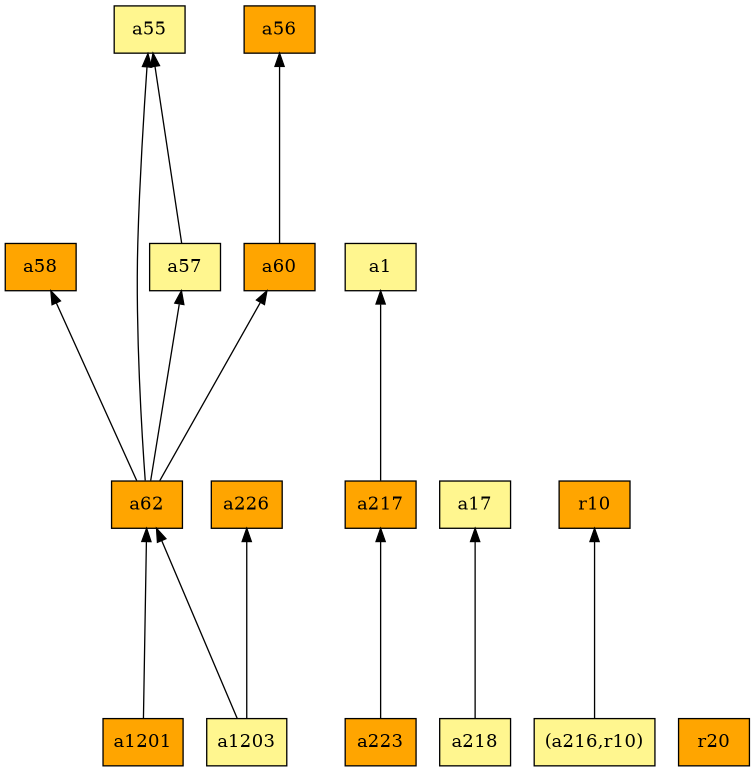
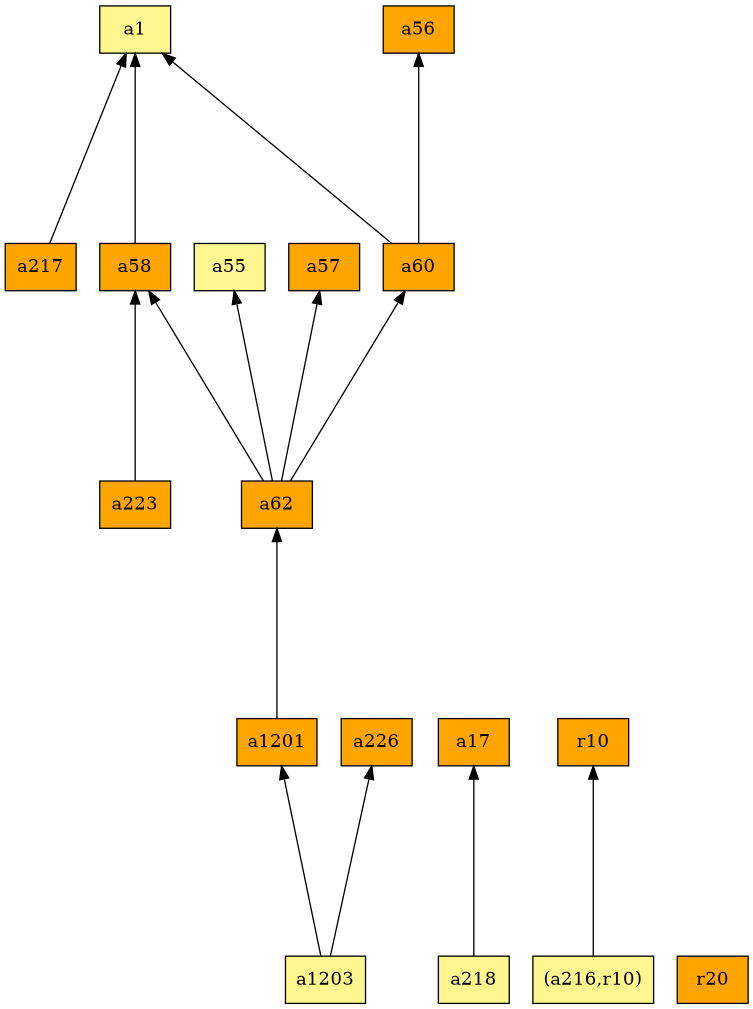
edge "a60" -> "a1": added
edge "a58" -> "a1": added
edge "a57" -> "a55": removed
node "a57": fillcolor khaki1 -> orange
node "a17": fillcolor khaki1 -> orange
edge "a1203" -> "a62": now "a1203" -> "a1201"
edge "a223" -> "a217": now "a223" -> "a58"
